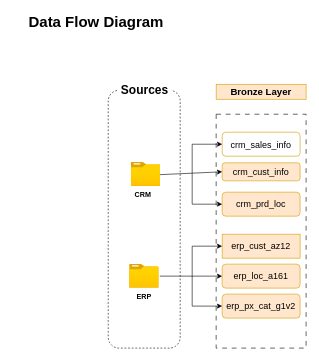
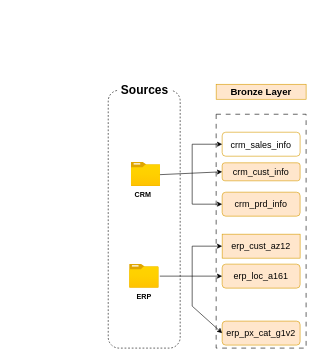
node "Data Flow Diagram": removed
node "crm_prd_loc": label "crm_prd_loc" -> "crm_prd_info"
node "erp_px_cat_g1v2": moved (261, 306) -> (261, 333)
